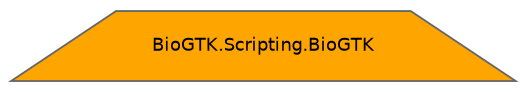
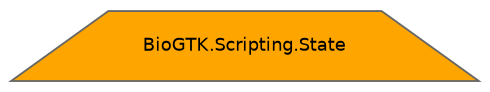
node "BioGTK.Scripting.BioGTK": label "BioGTK.Scripting.BioGTK" -> "BioGTK.Scripting.State"
